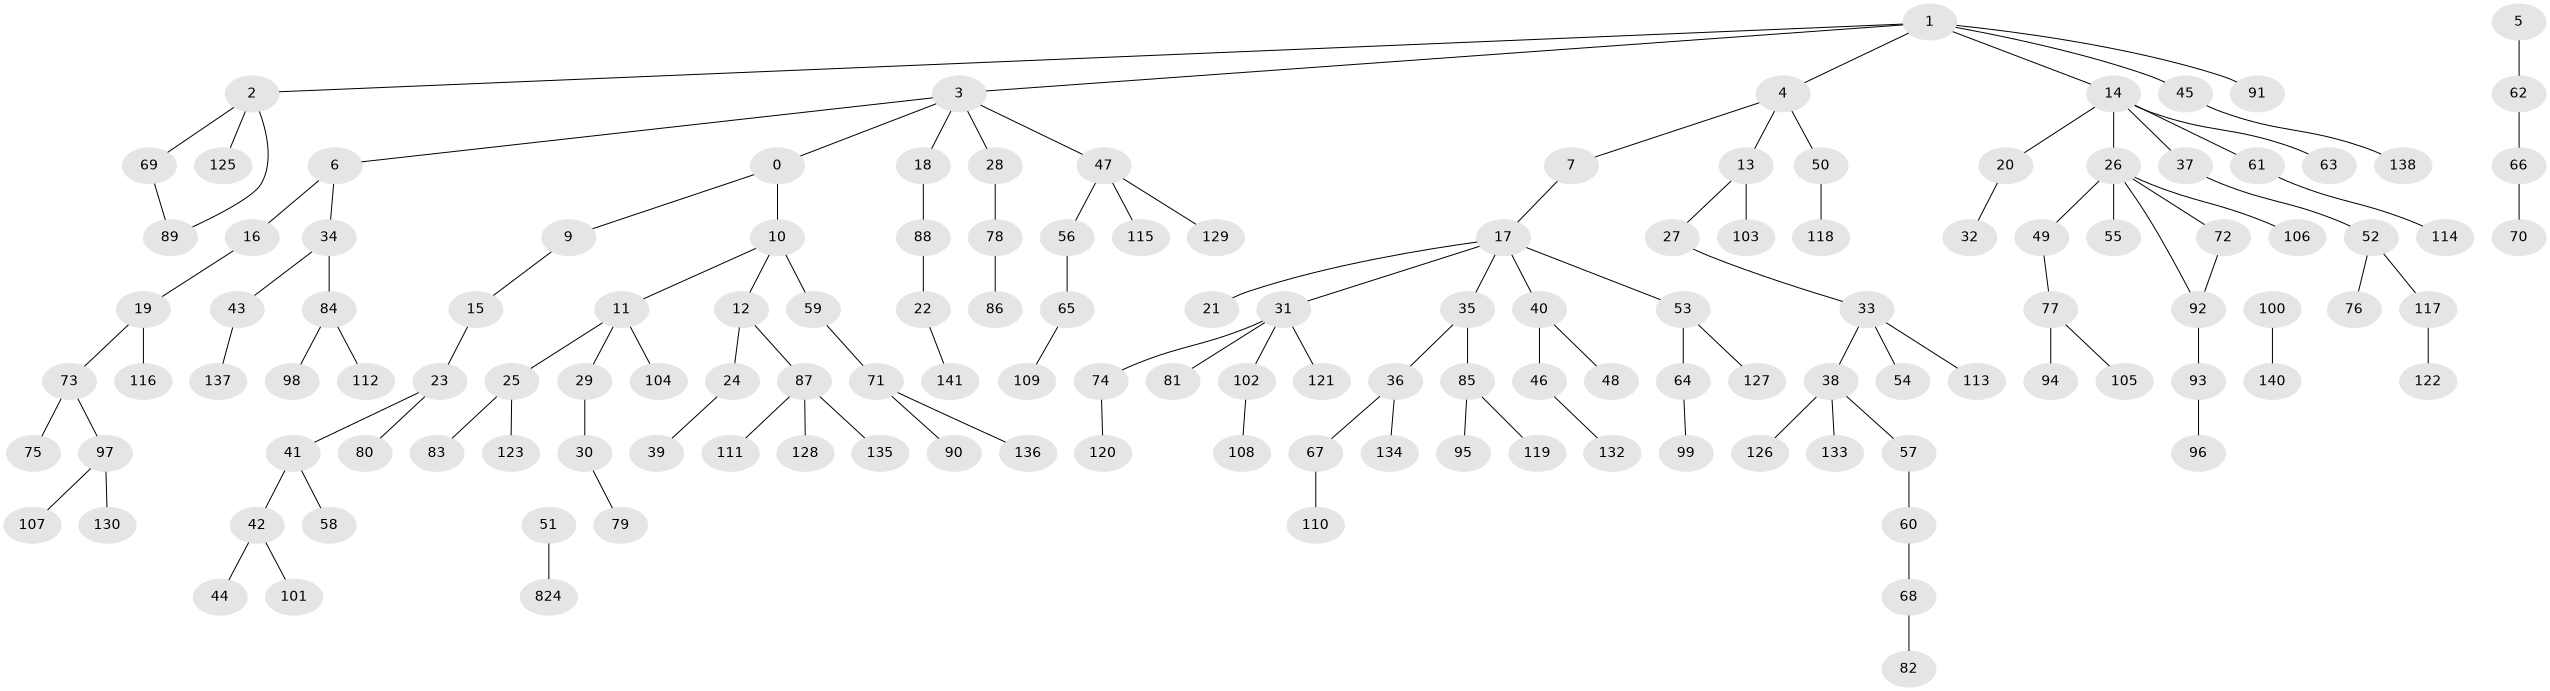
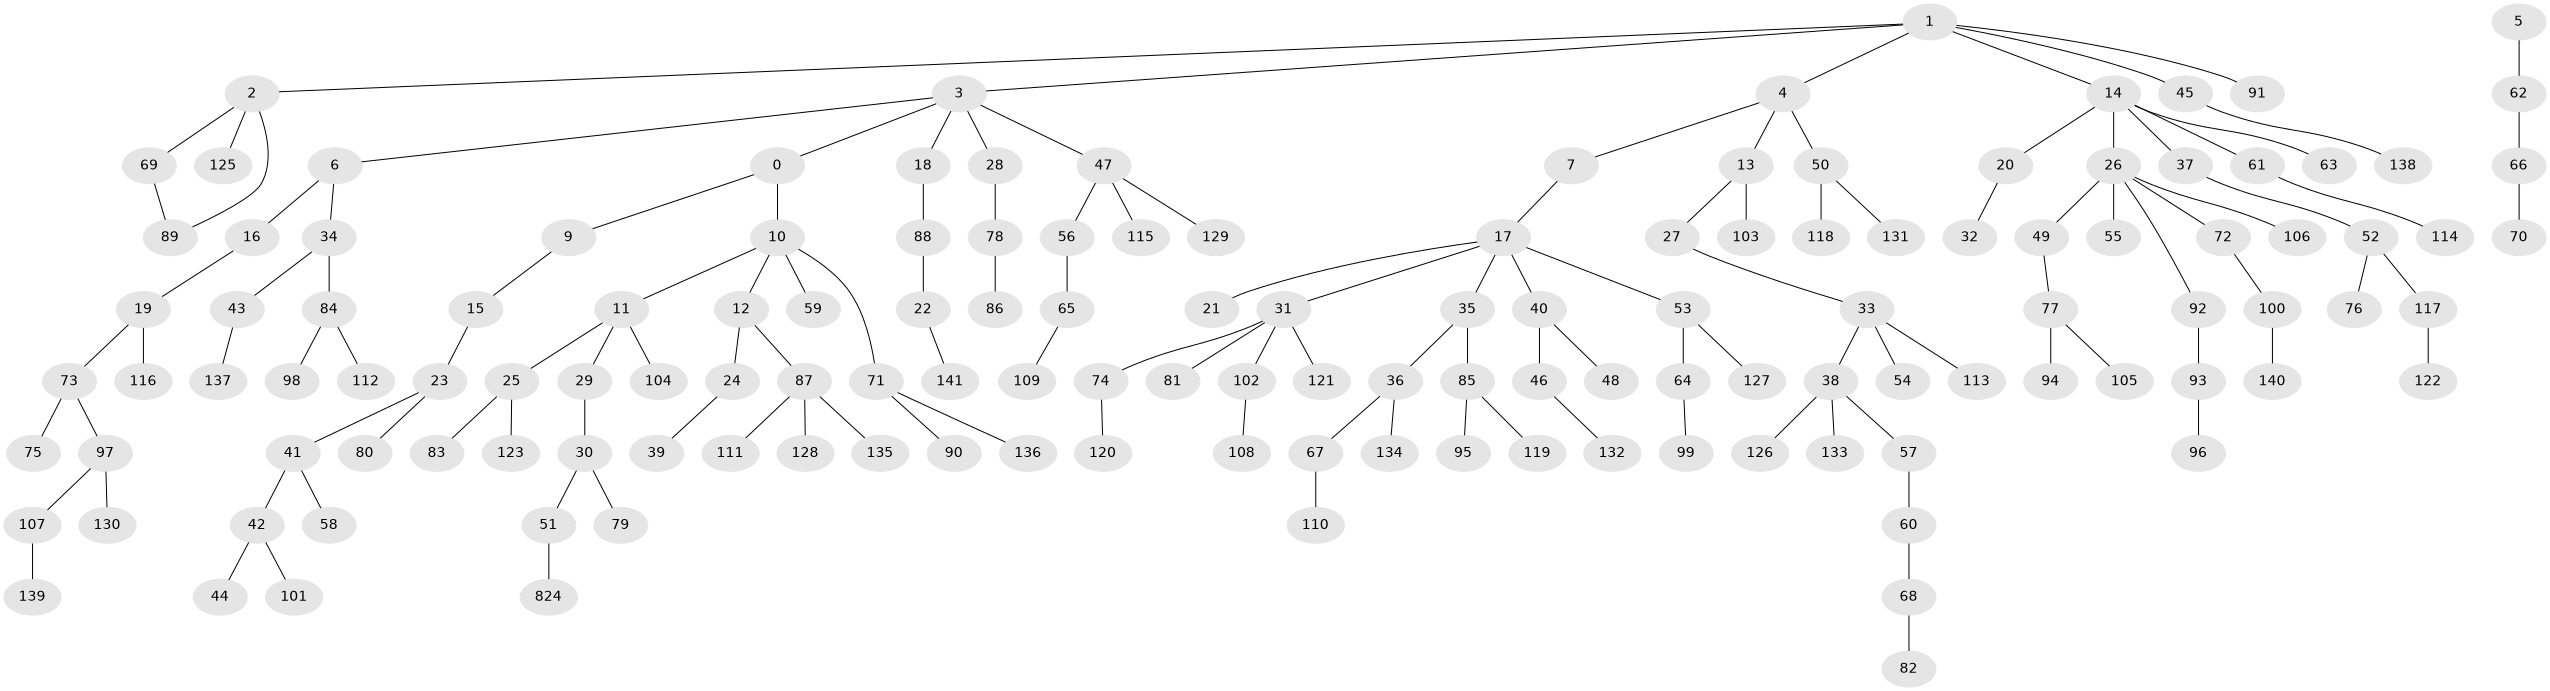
node "131": added
edge "72" -- "92": now "72" -- "100"
edge "59" -- "71": now "10" -- "71"
edge "30" -- "51": added
node "139": added
